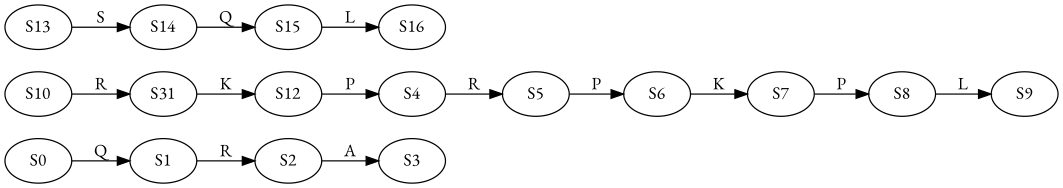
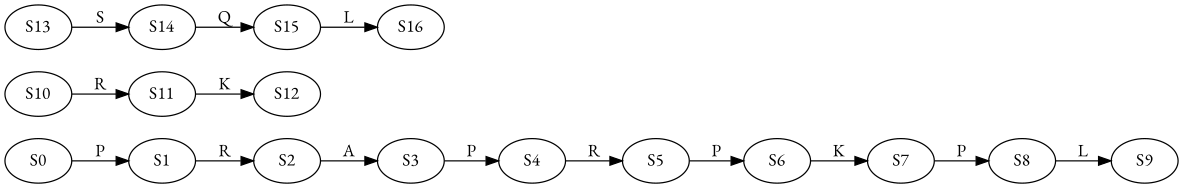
node "S31": label "S31" -> "S11"
edge "S12" -> "S4": now "S3" -> "S4"
edge "S0" -> "S1": label "Q" -> "P"
